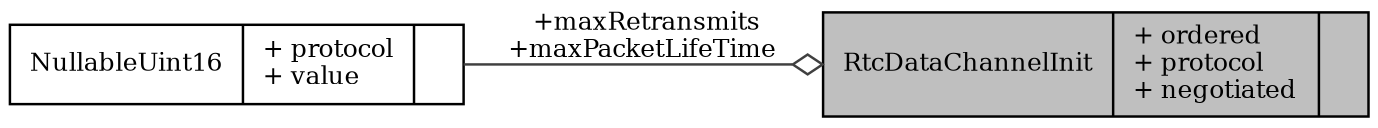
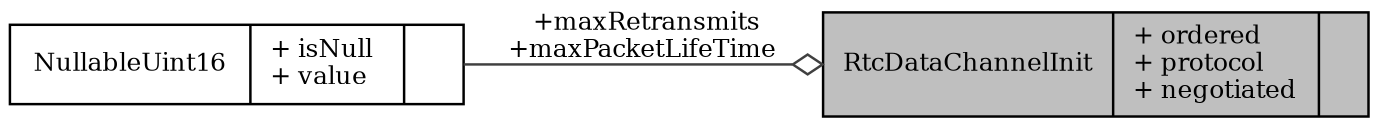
node "NullableUint16": text "+ protocol" -> "+ isNull"
